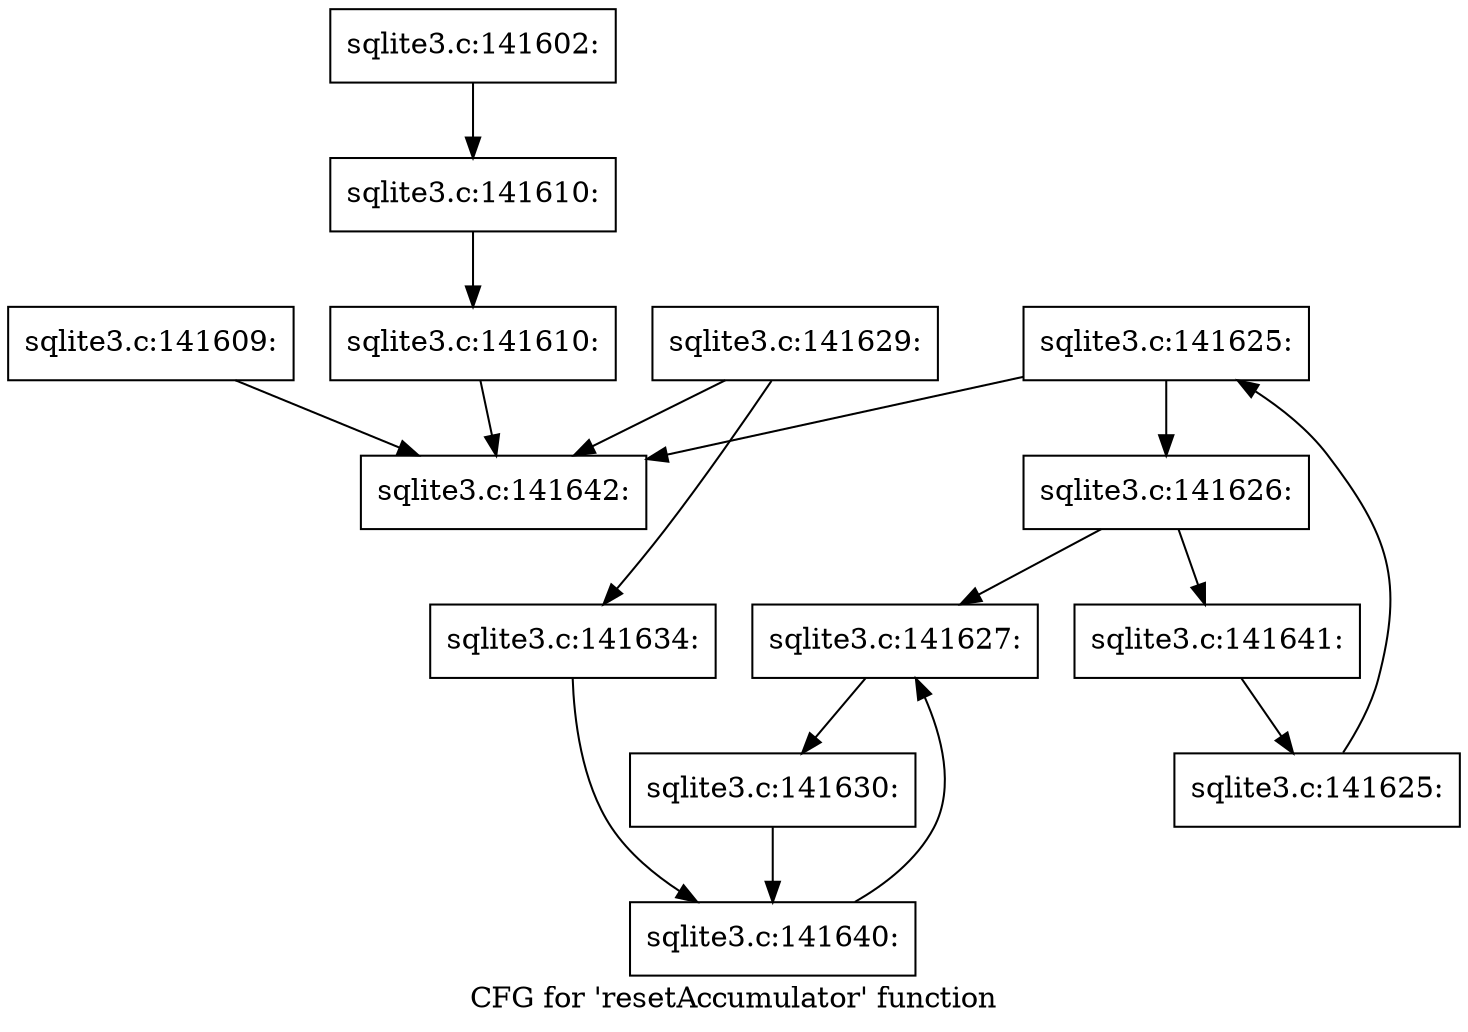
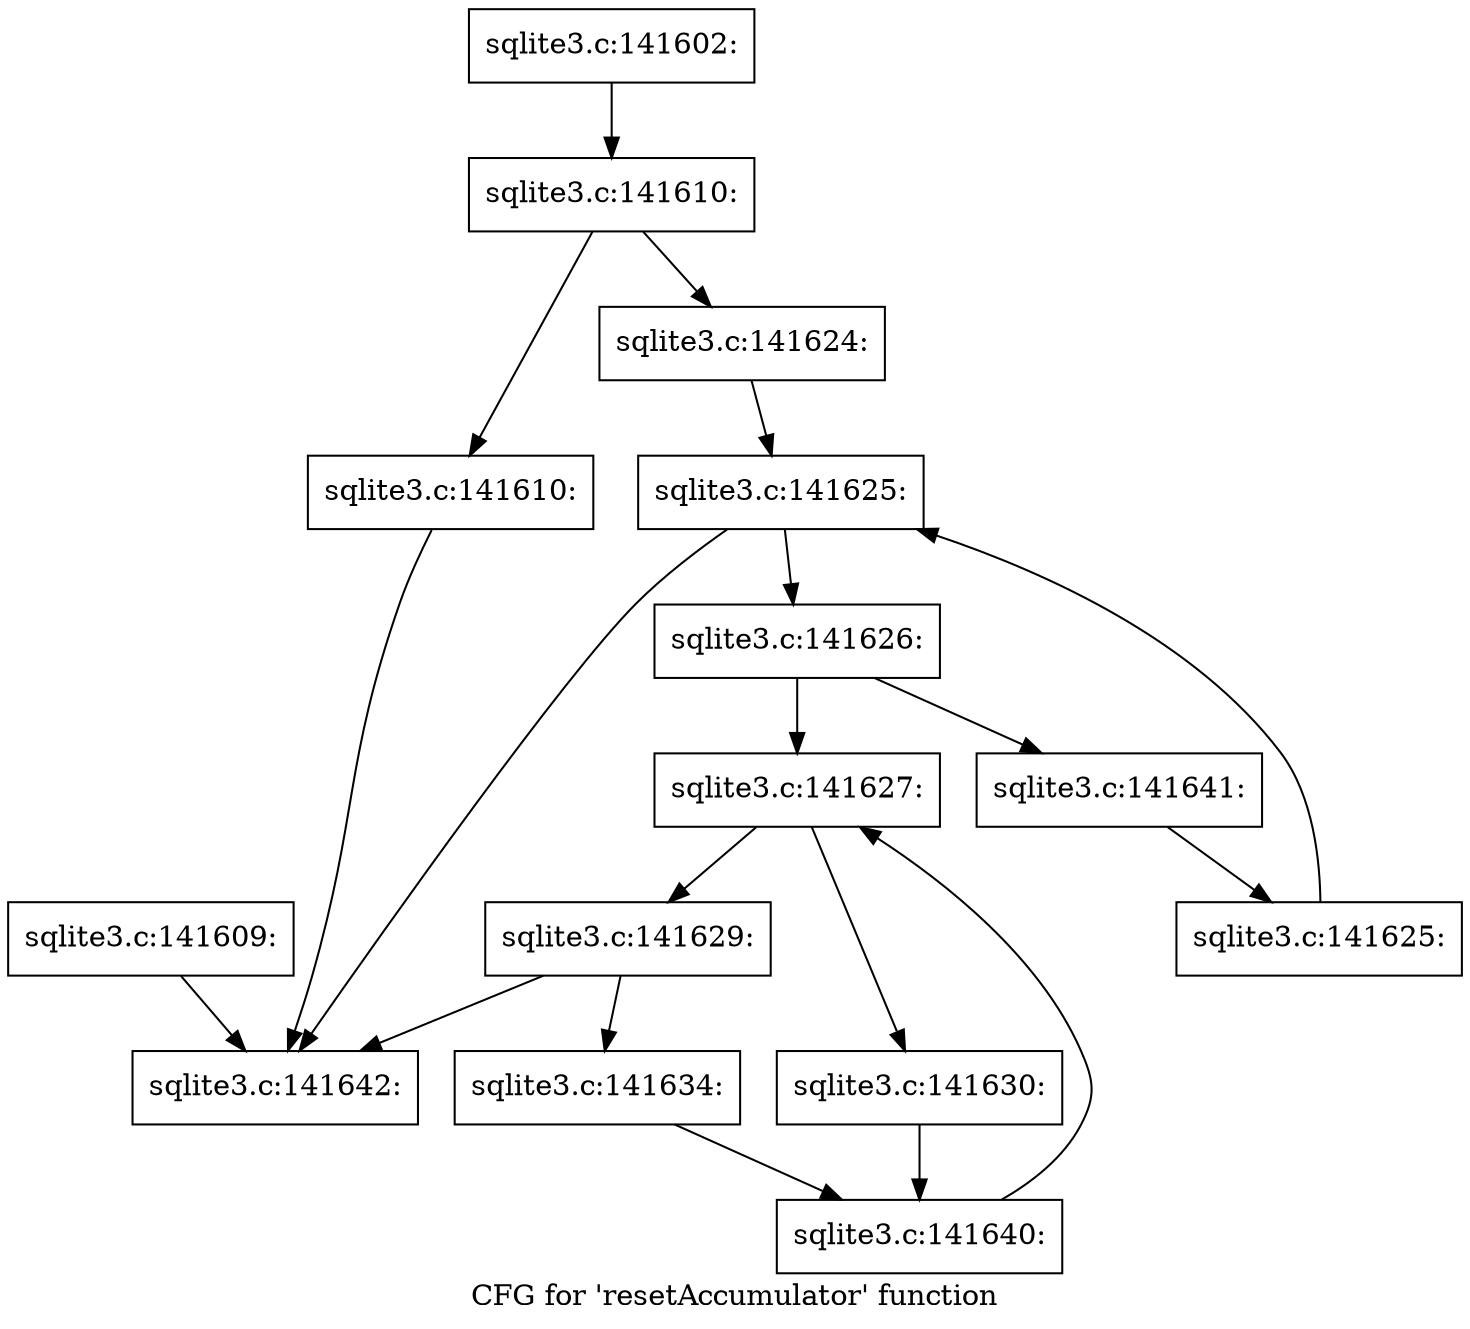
node "sqlite3.c:141624:": added
edge "sqlite3.c:141627:" -> "sqlite3.c:141629:": added
